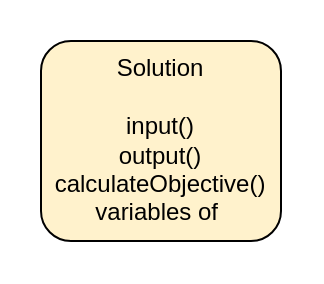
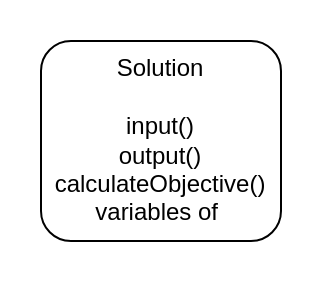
node "Solution input() output() calculateObjective() variables of": fillcolor #fff2cc -> #ffffff
